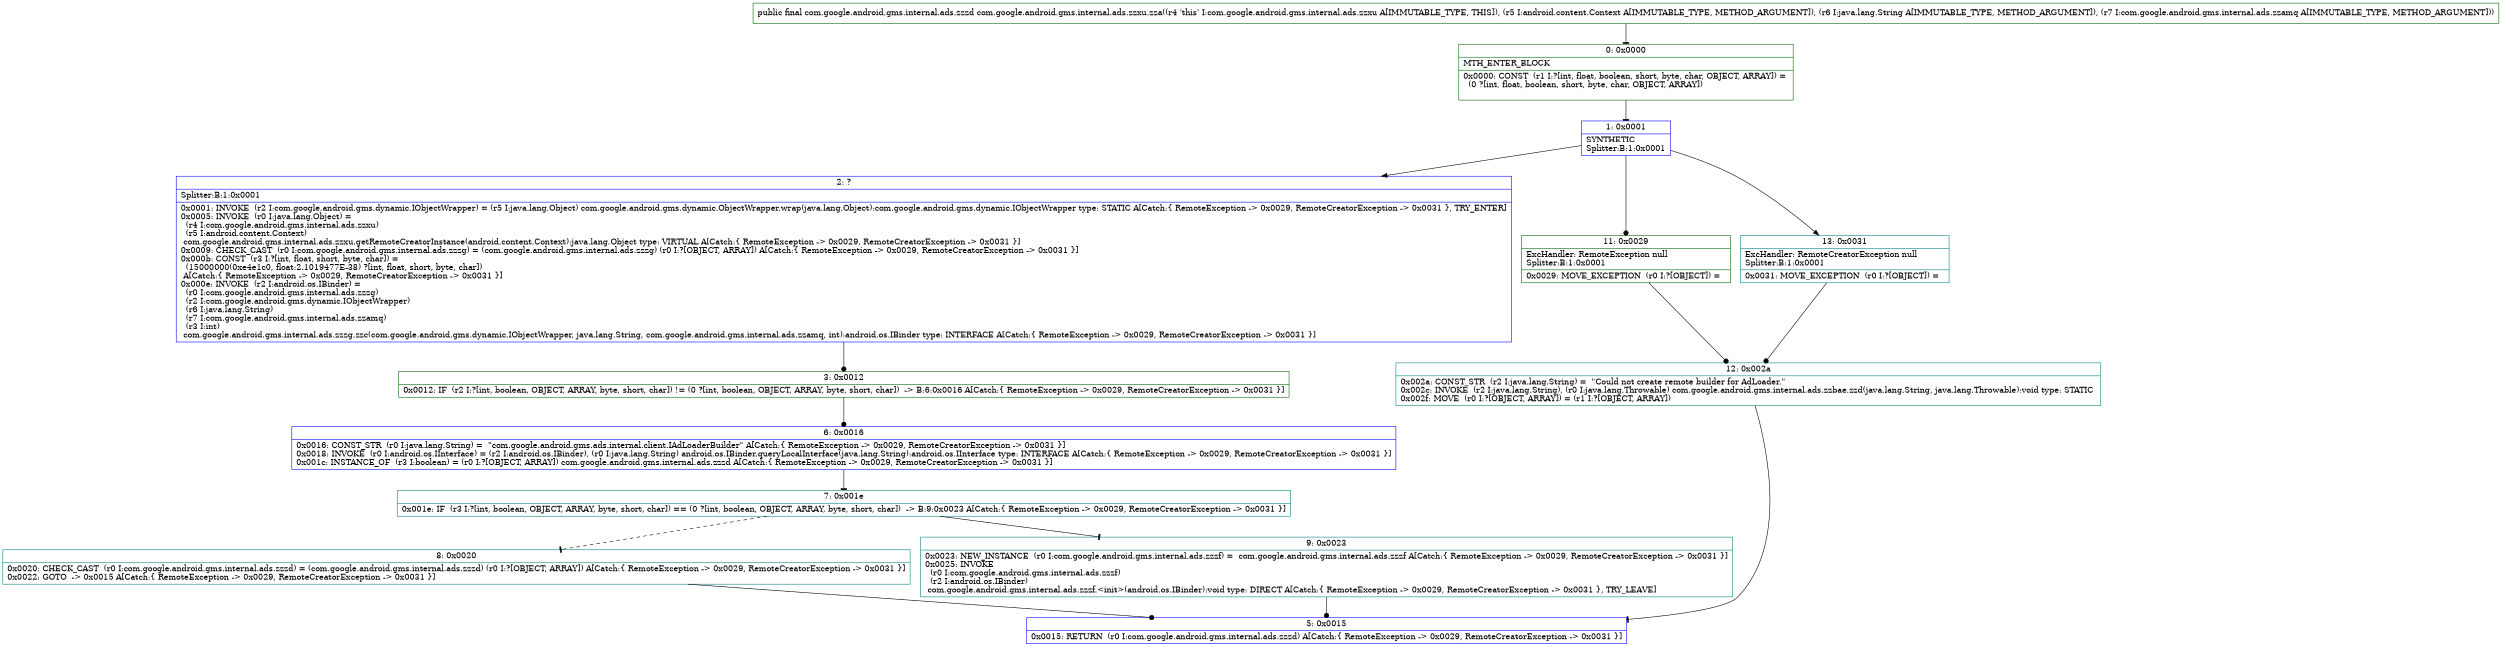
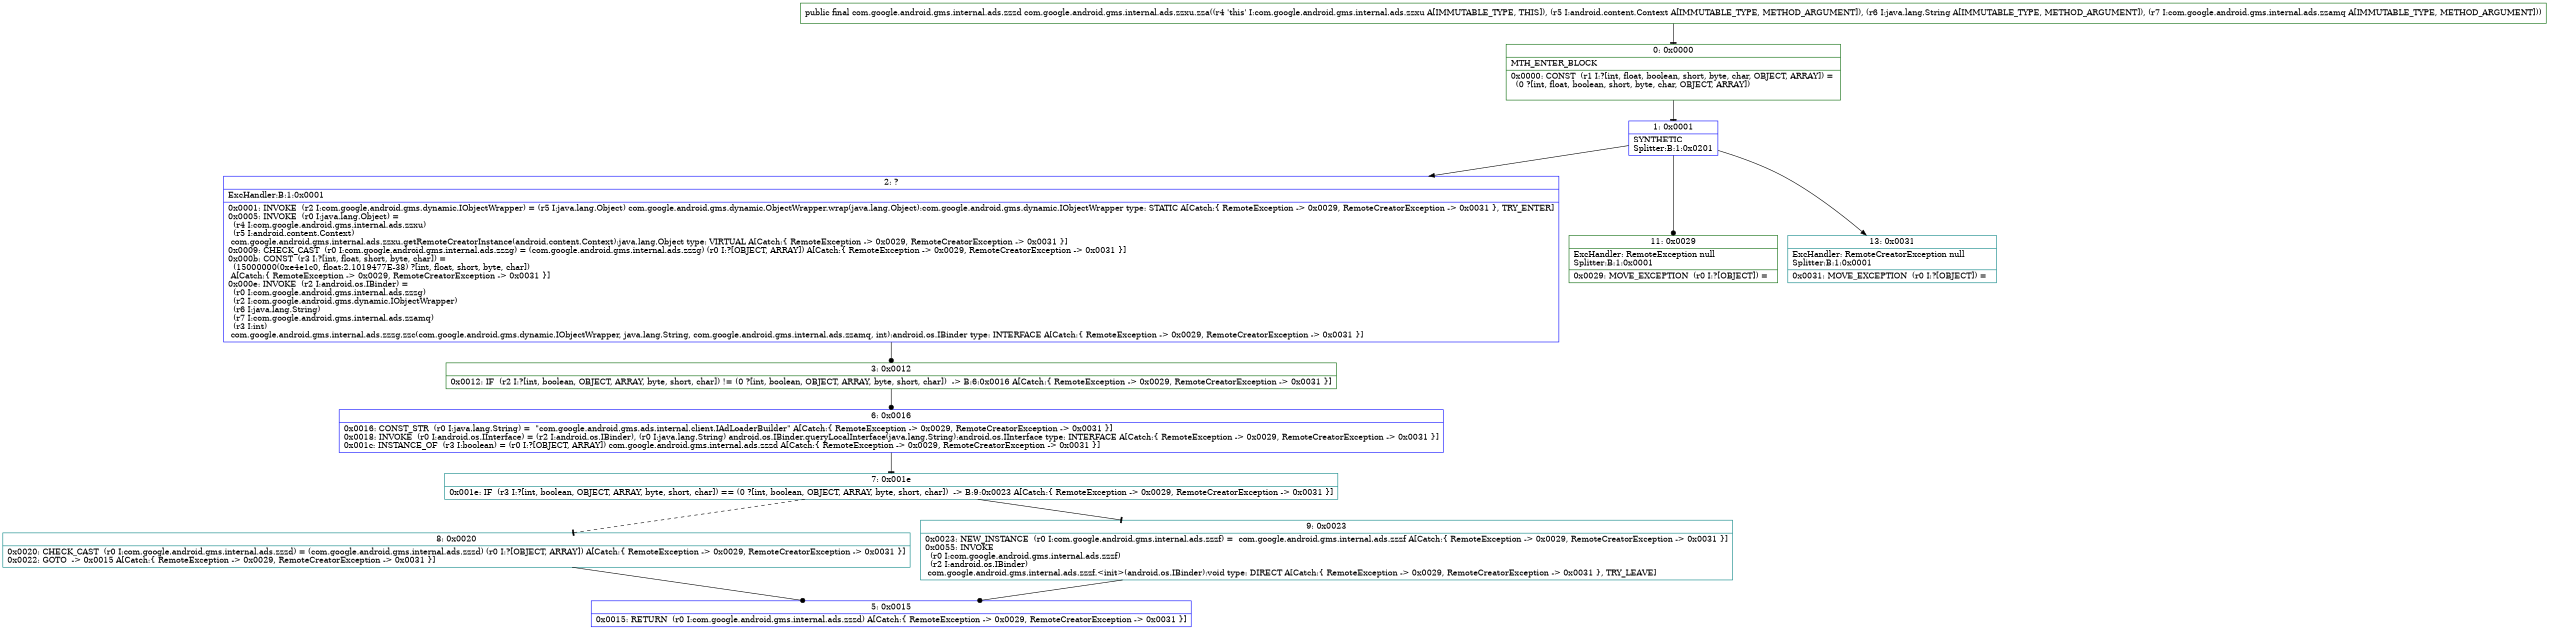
node "1: 0x0001": text "Splitter:B:1:0x0001" -> "Splitter:B:1:0x0201"
node "2: ?": text "Splitter:B:1:0x0001" -> "ExcHandler:B:1:0x0001"
node "12: 0x002a": removed
node "9: 0x0023": text "0x0025: INVOKE" -> "0x0055: INVOKE"
